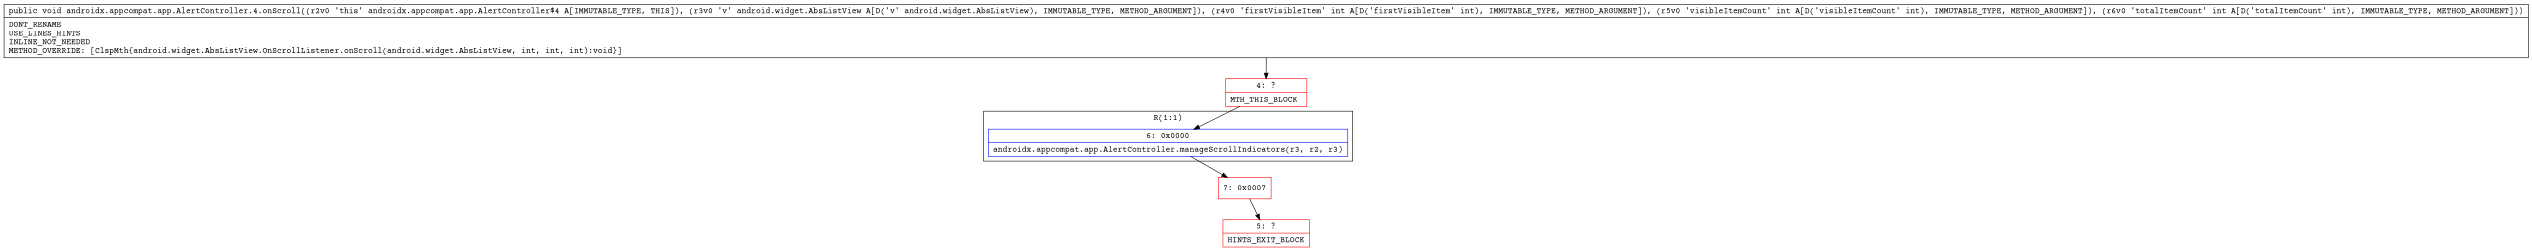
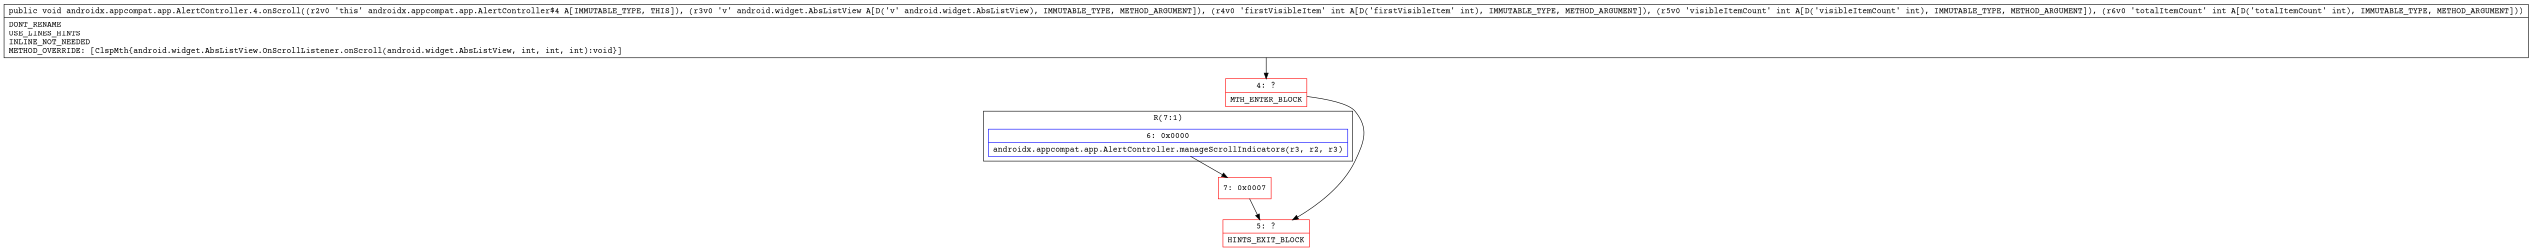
node "4: ?": text "MTH_THIS_BLOCK" -> "MTH_ENTER_BLOCK"
edge "4: ?" -> "6: 0x0000": now "4: ?" -> "5: ?"
cluster "R(1:1)": label "R(1:1)" -> "R(7:1)"
